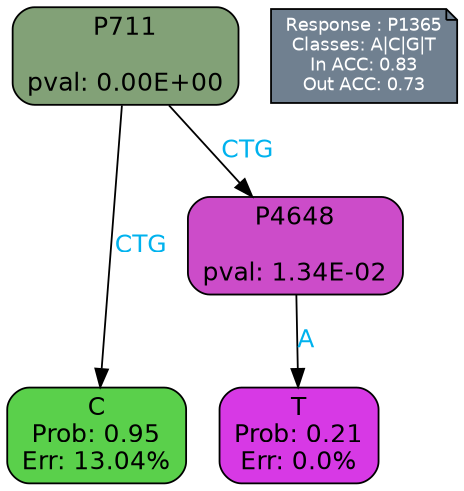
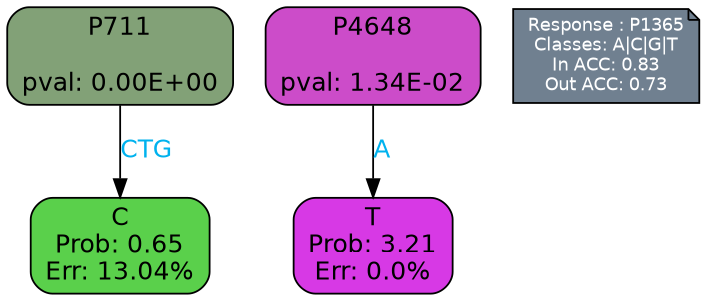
edge "P711 pval: 0.00E+00" -> "P4648 pval: 1.34E-02": removed, label "CTG"
node "C Prob: 0.95 Err: 13.04%": label "C Prob: 0.95 Err: 13.04%" -> "C Prob: 0.65 Err: 13.04%"
node "T Prob: 0.21 Err: 0.0%": label "T Prob: 0.21 Err: 0.0%" -> "T Prob: 3.21 Err: 0.0%"
